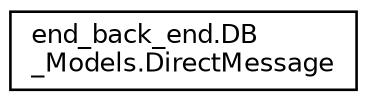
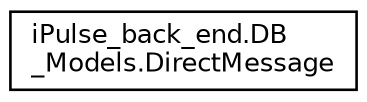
node "end_back_end.DB _Models.DirectMessage": label "end_back_end.DB _Models.DirectMessage" -> "iPulse_back_end.DB _Models.DirectMessage"
